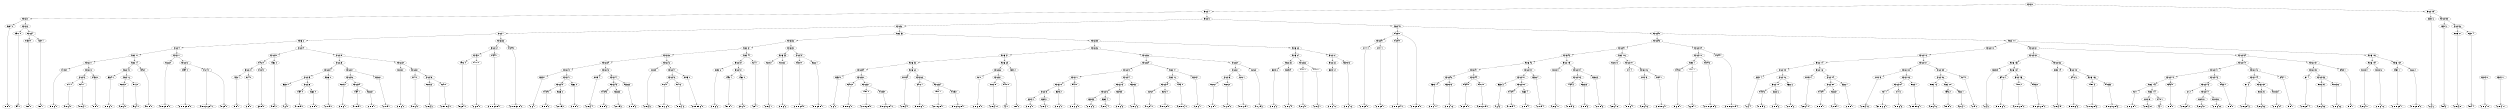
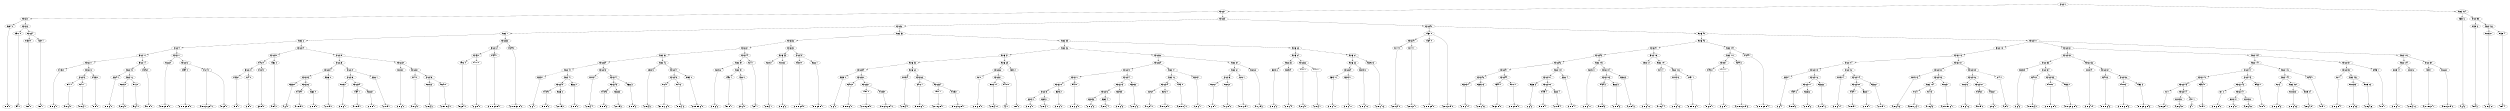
node "L5163(89)": added
